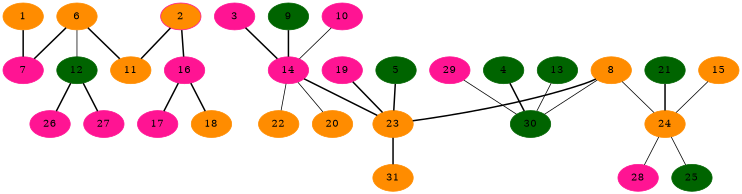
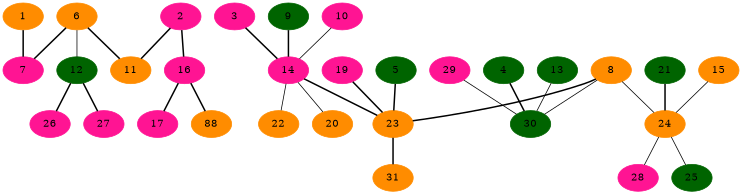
node "2": fillcolor darkorange -> deeppink
node "18": label "18" -> "88"
